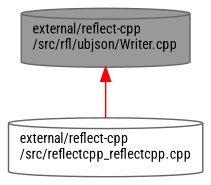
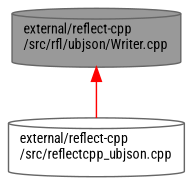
node "external/reflect-cpp /src/reflectcpp_reflectcpp.cpp": label "external/reflect-cpp /src/reflectcpp_reflectcpp.cpp" -> "external/reflect-cpp /src/reflectcpp_ubjson.cpp"
